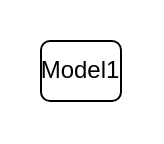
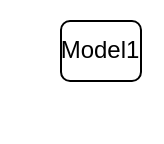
node "Model1": moved (81, 71) -> (101, 51)
